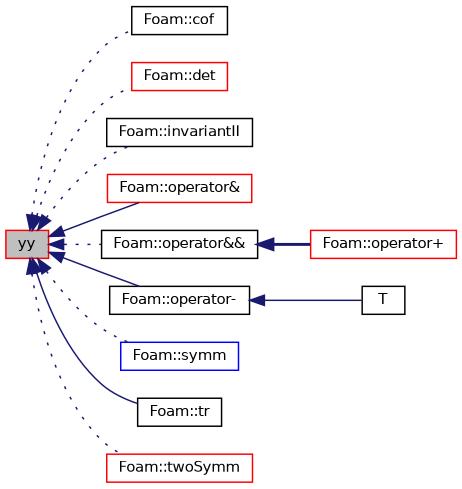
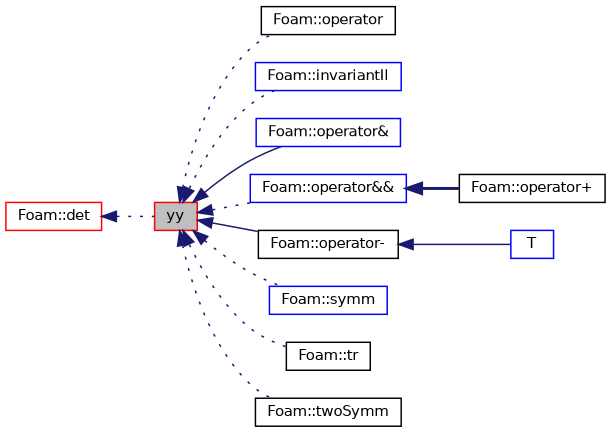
node "Foam::cof": label "Foam::cof" -> "Foam::operator"
node "Foam::invariantII": color black -> blue
edge "Foam::det" -> "yy": reversed
node "Foam::operator&": color red -> blue
node "Foam::operator&&": color black -> blue
node "Foam::operator+": color red -> black
node "T": color black -> blue
edge "Foam::tr" -> "yy": style solid -> dotted
node "Foam::twoSymm": color red -> black
